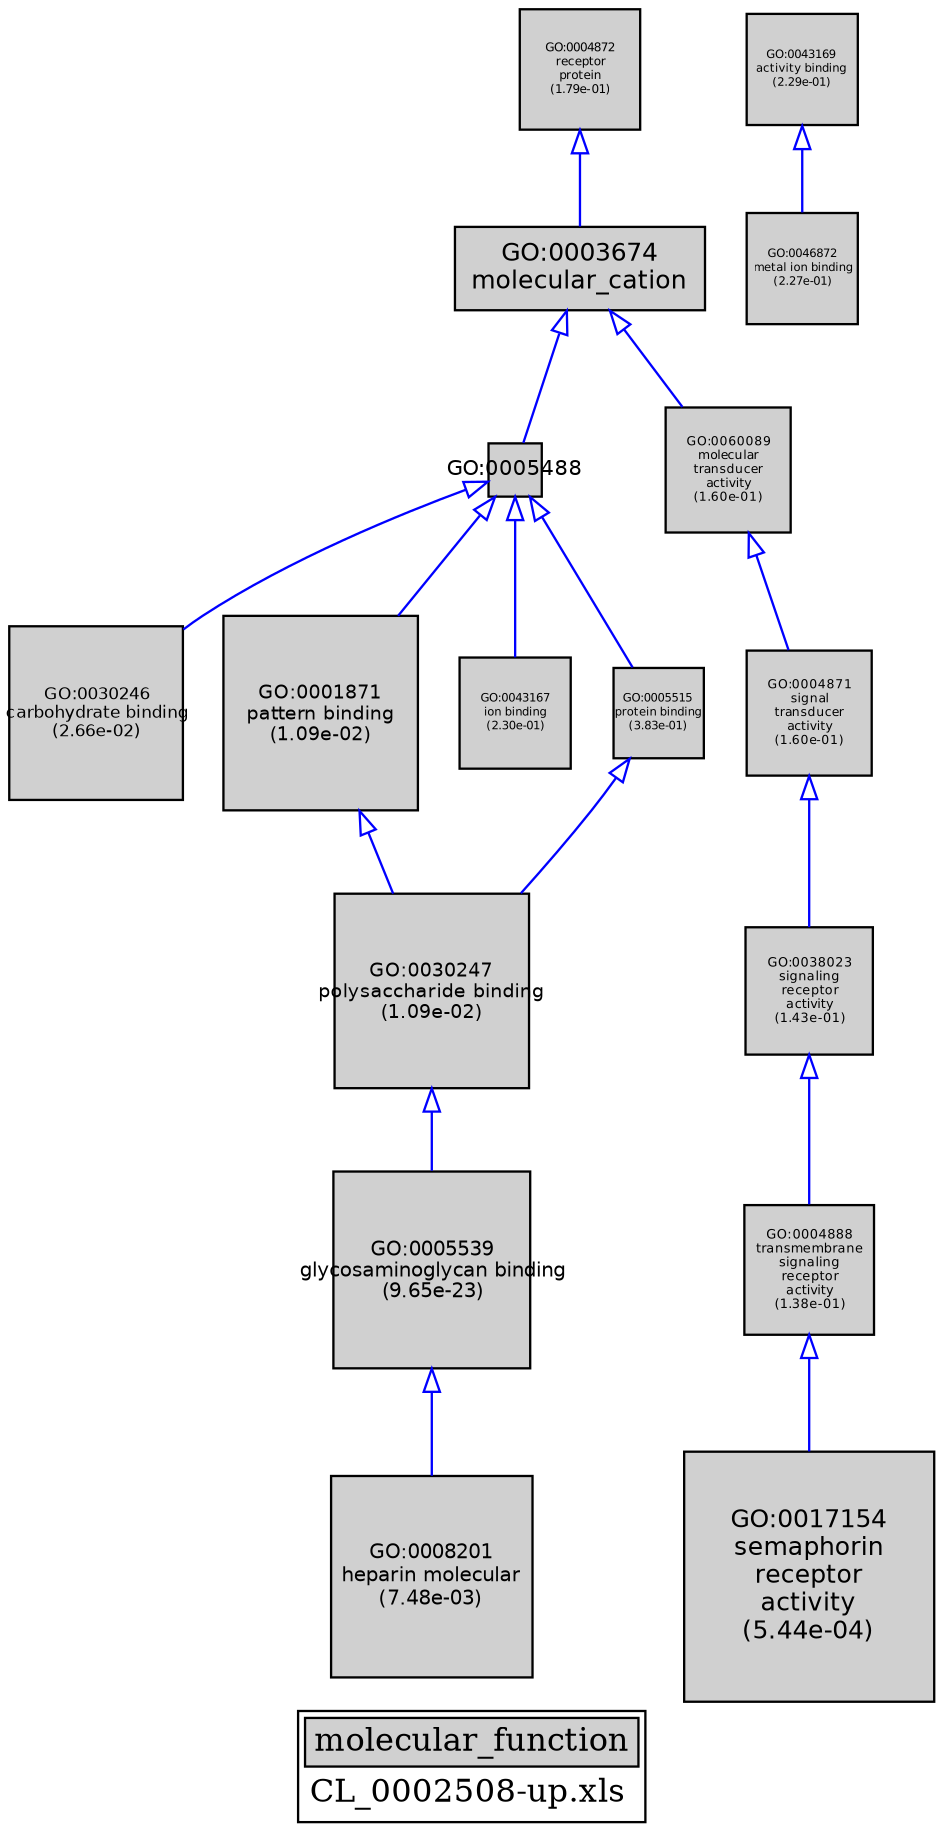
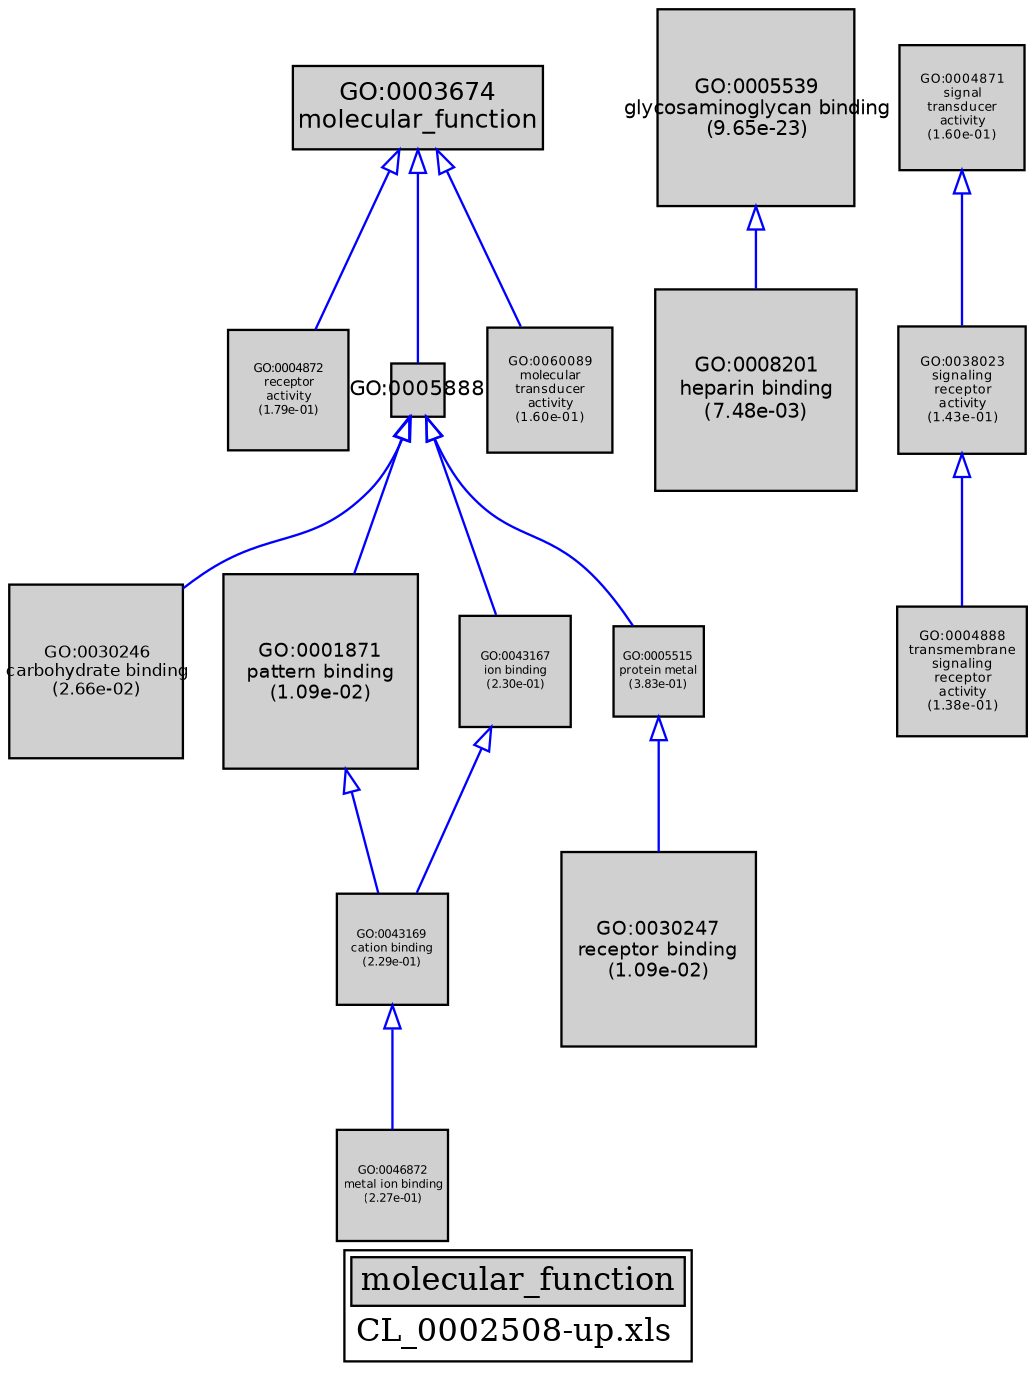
node "GO:0043169": text "activity binding" -> "cation binding"
node "GO:0004872": text "protein" -> "activity"
edge "GO:0003674" -> "GO:0004872": reversed
node "GO:0003674": text "molecular_cation" -> "molecular_function"
node "GO:0005488": label "GO:0005488" -> "GO:0005888"
edge "GO:0004871" -> "GO:0060089": removed
node "GO:0005515": text "protein binding" -> "protein metal"
edge "GO:0043169" -> "GO:0043167": added
edge "GO:0030247" -> "GO:0001871": now "GO:0043169" -> "GO:0001871"
node "GO:0030247": text "polysaccharide binding" -> "receptor binding"
edge "GO:0005539" -> "GO:0030247": removed
node "GO:0008201": text "heparin molecular" -> "heparin binding"
node "GO:0017154": removed
